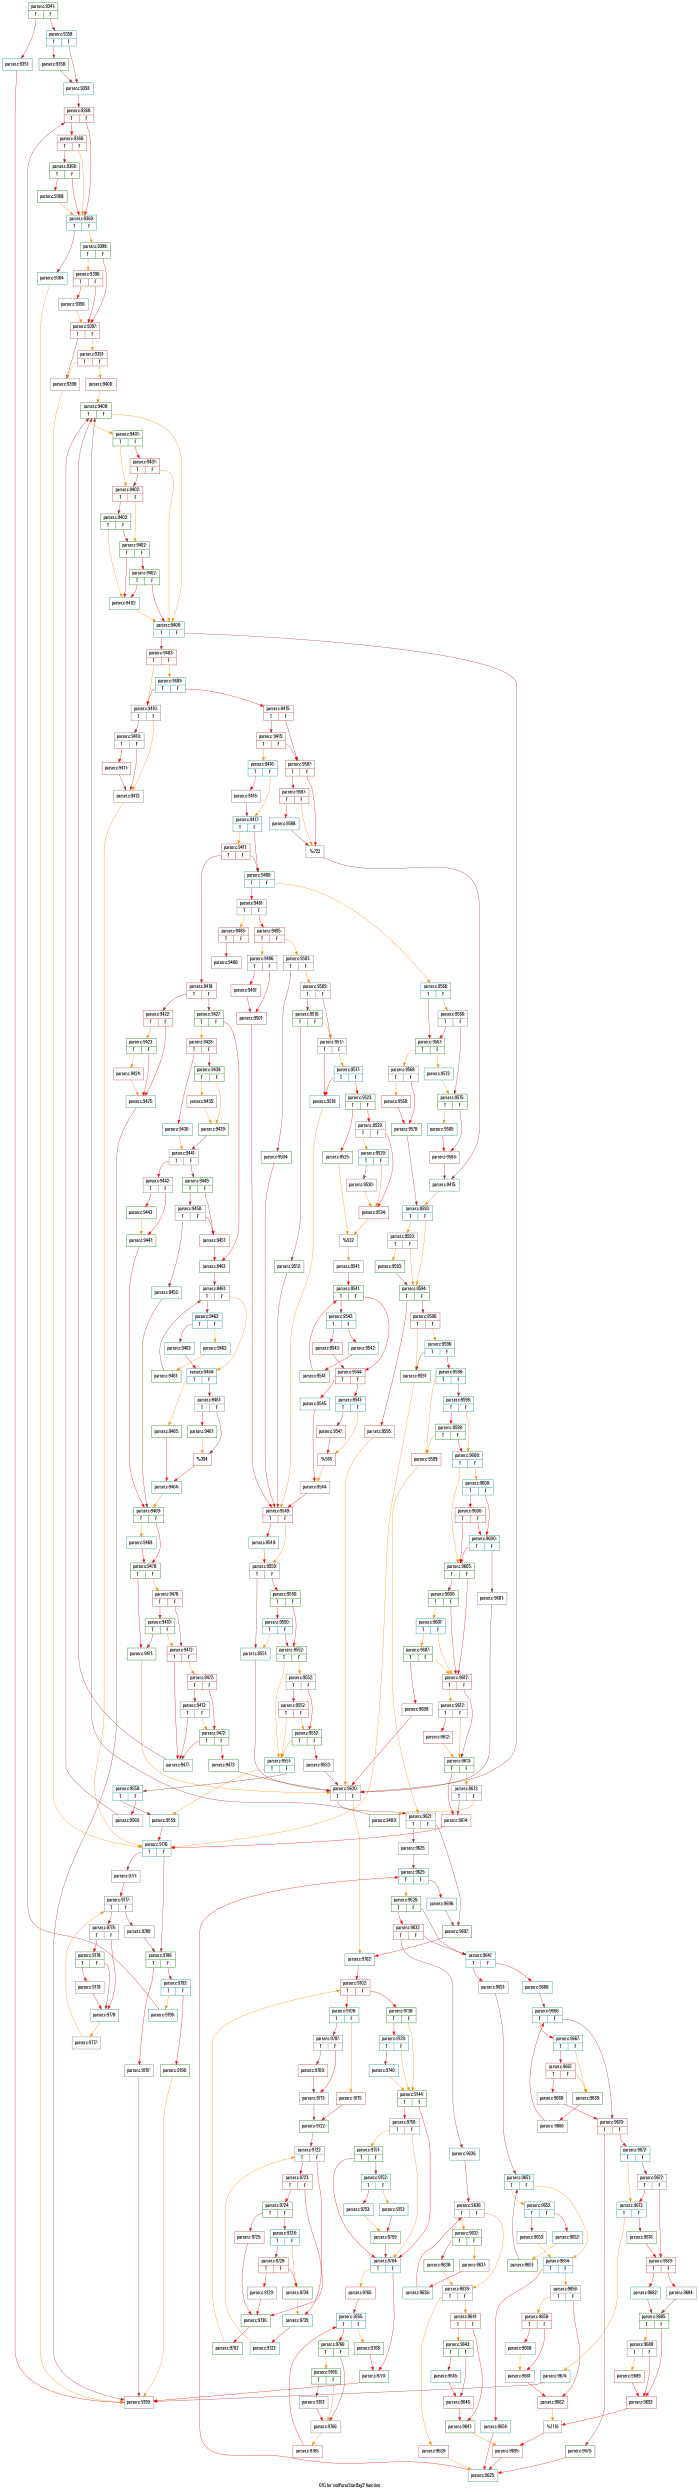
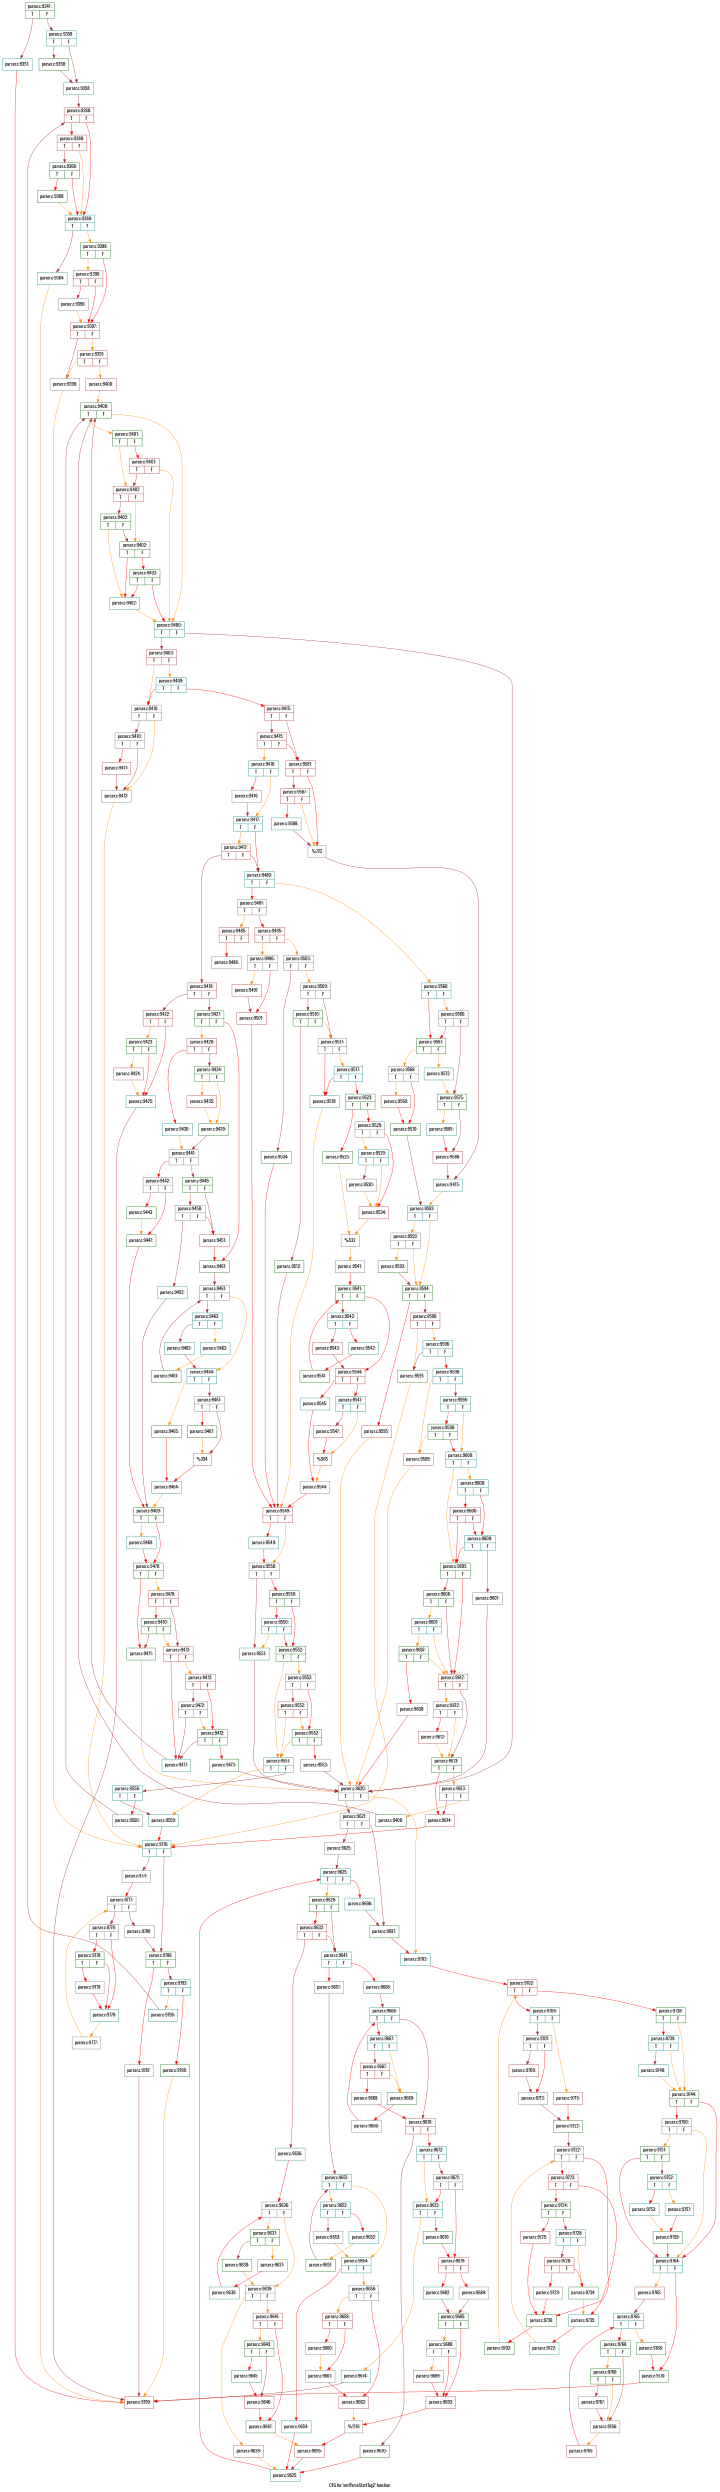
edge "parser.c:9496:" -> "parser.c:9497:": color red -> darkorange
edge "parser.c:9599:" -> "parser.c:9621:": now "parser.c:9599:" -> "parser.c:9620:"
